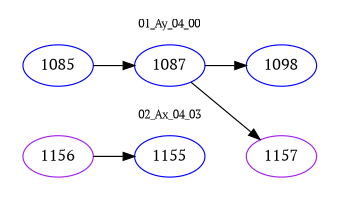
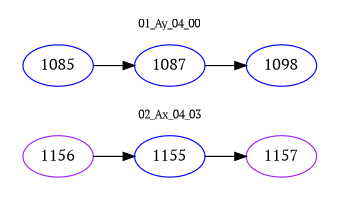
edge "1087" -> "1157": now "1155" -> "1157"
